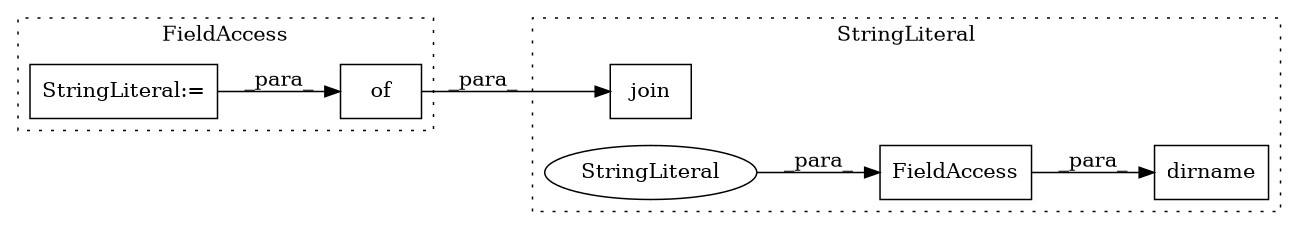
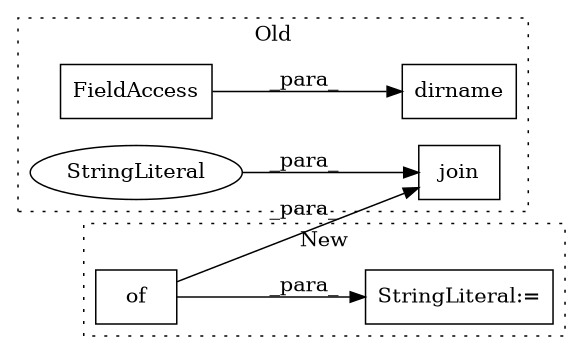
cluster "FieldAccess": label "FieldAccess" -> "New"
cluster "StringLiteral": label "StringLiteral" -> "Old"
edge "StringLiteral:=" -> "of": reversed
edge "StringLiteral" -> "FieldAccess": now "StringLiteral" -> "join"
